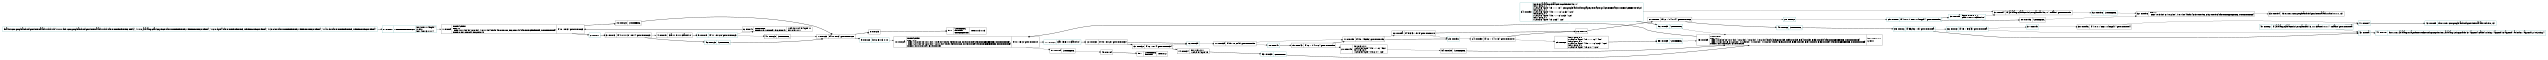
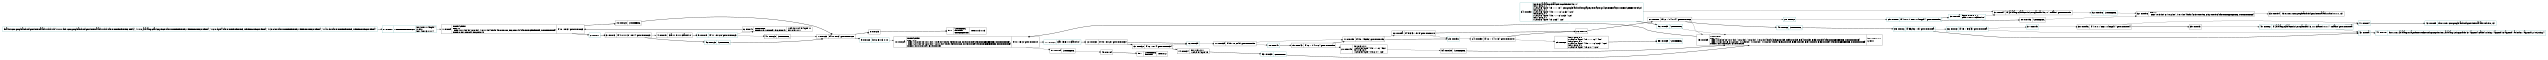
node "39: 0x00d8": added
edge "55: 0x0039" -> "15: 0x0039": now "27: 0x0080" -> "15: 0x0039"
